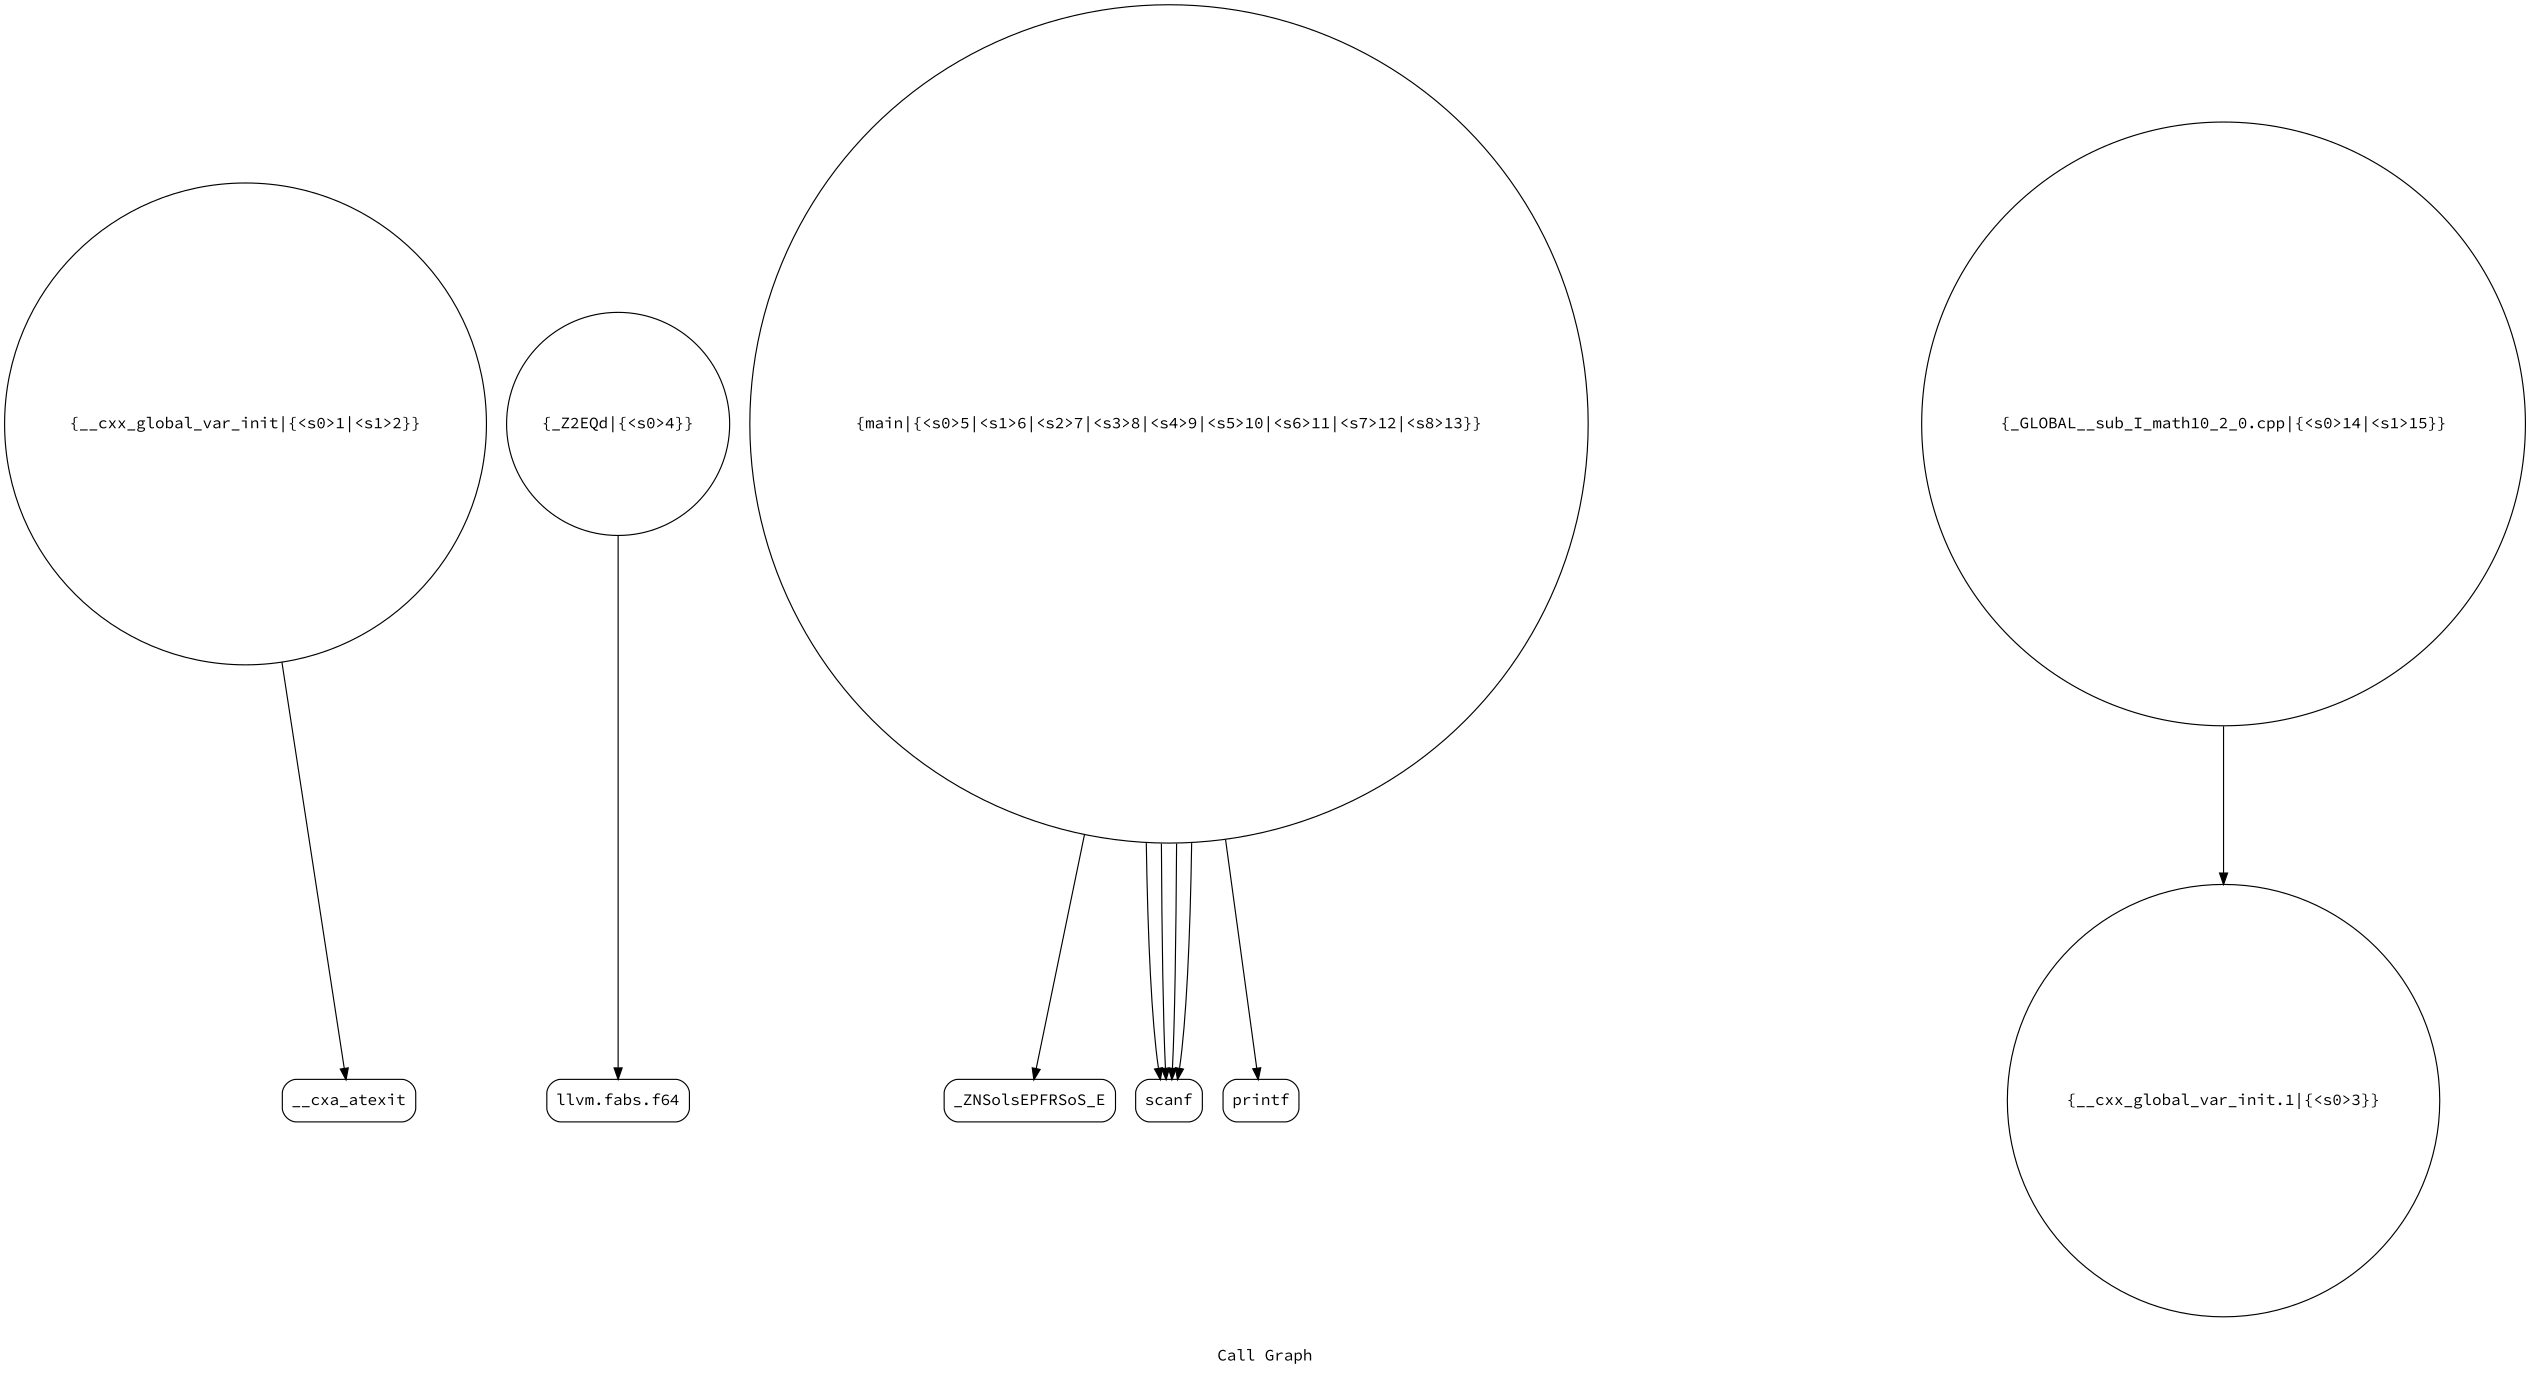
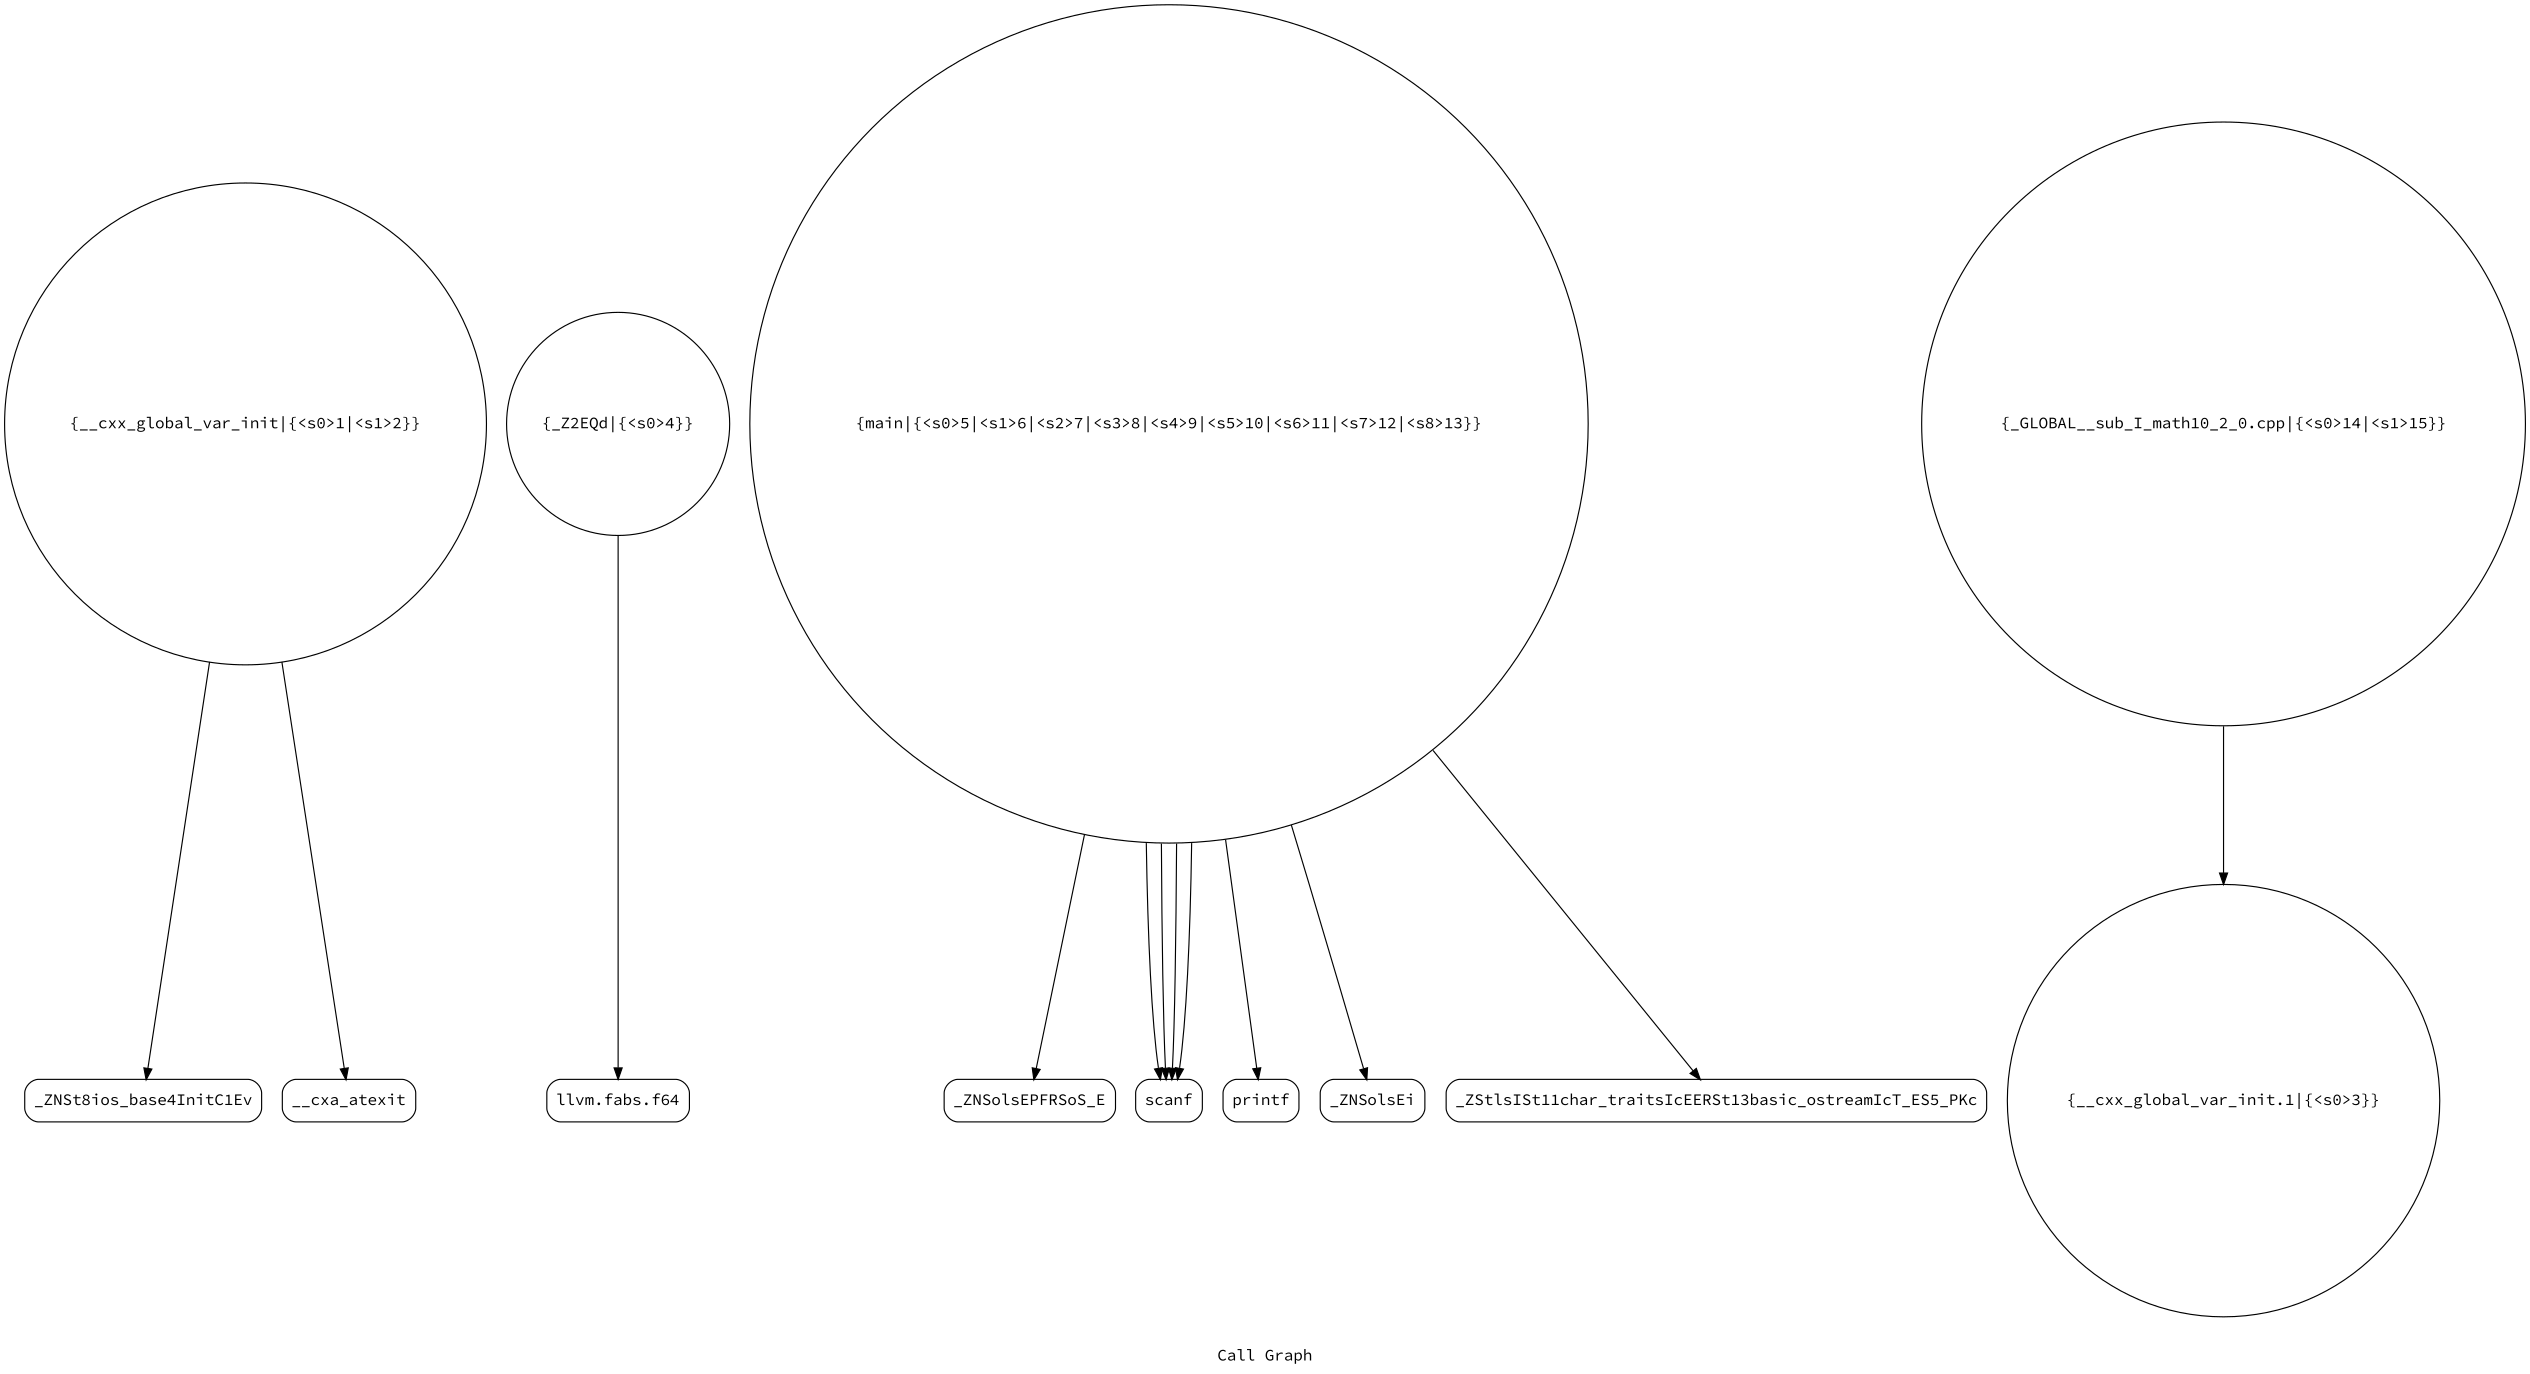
node "_ZNSt8ios_base4InitC1Ev": added
node "_ZNSolsEi": added
node "_ZStlsISt11char_traitsIcEERSt13basic_ostreamIcT_ES5_PKc": added
